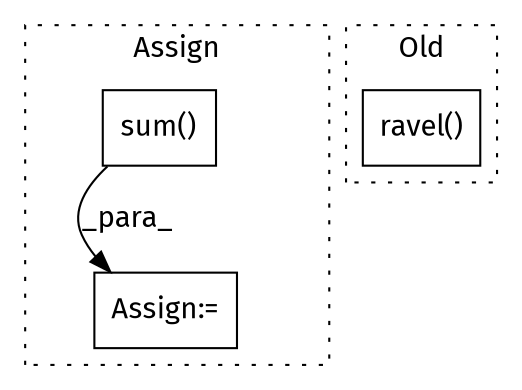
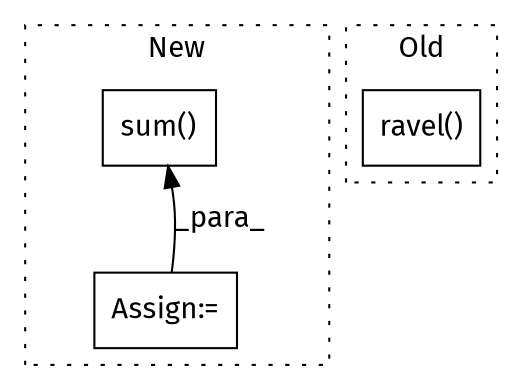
cluster "Assign": label "Assign" -> "New"
edge "sum()" -> "Assign:=": reversed
